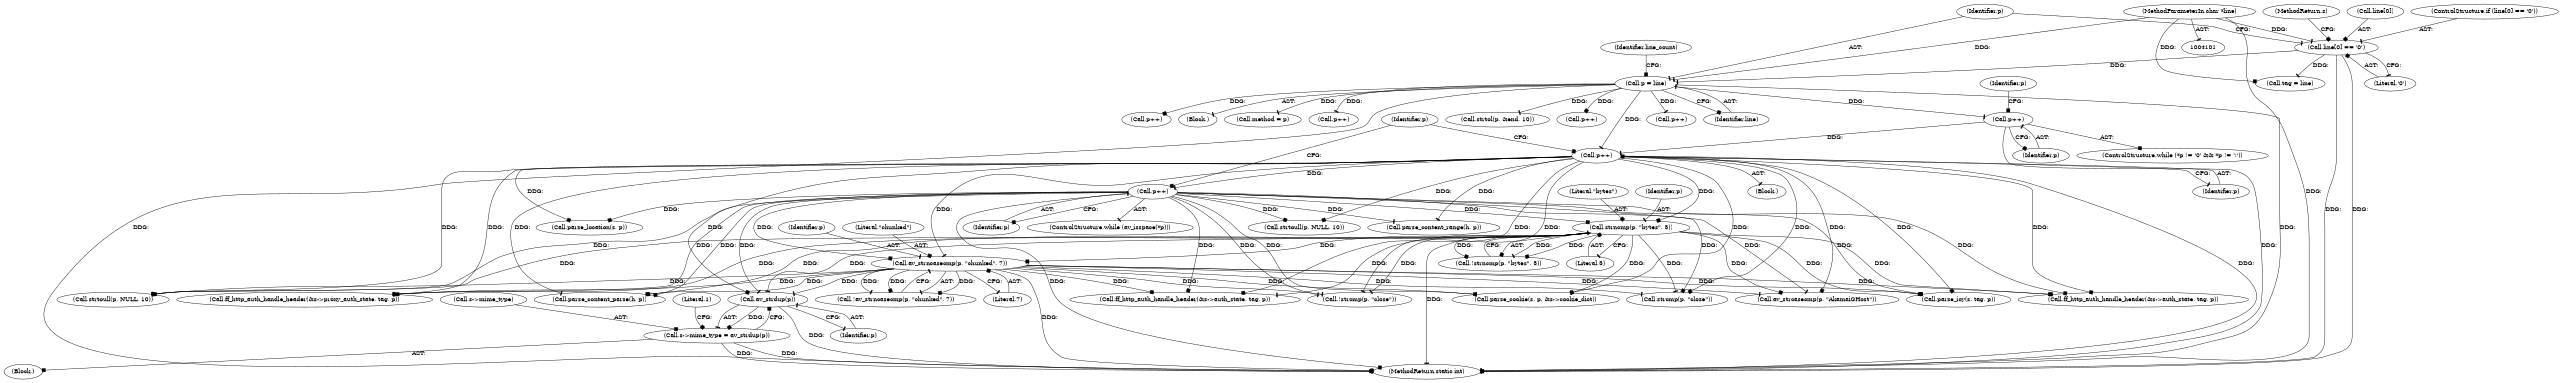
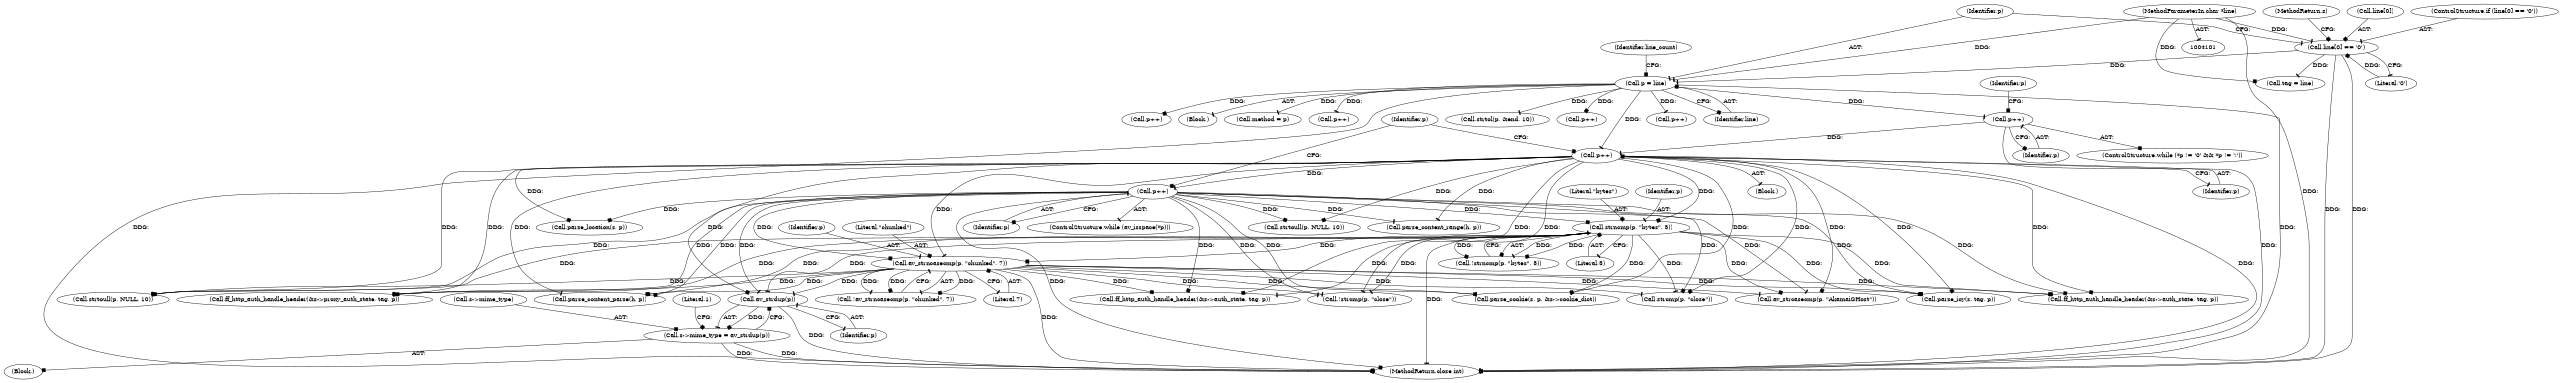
edge "(Literal,'0')" -> "(Call,line[0] == '0')": label "AST: " -> "DDG: "
edge "(Identifier,line)" -> "(Call,p = line)": arrowhead tee -> box
node "(MethodReturn,static int)": label "(MethodReturn,static int)" -> "(MethodReturn,close int)"
